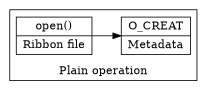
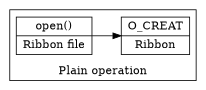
node "O_CREAT": text "Metadata" -> "Ribbon"
